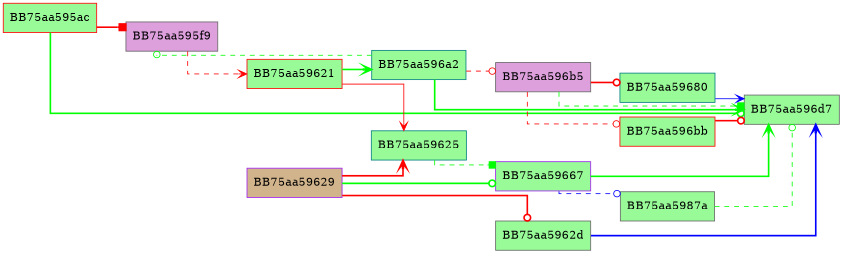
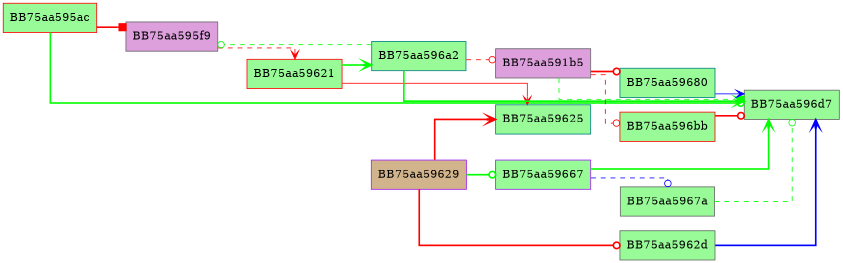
node "BB75aa596b5": label "BB75aa596b5" -> "BB75aa591b5"
edge "BB75aa59625" -> "BB75aa59667": removed
node "BB75aa5987a": label "BB75aa5987a" -> "BB75aa5967a"
